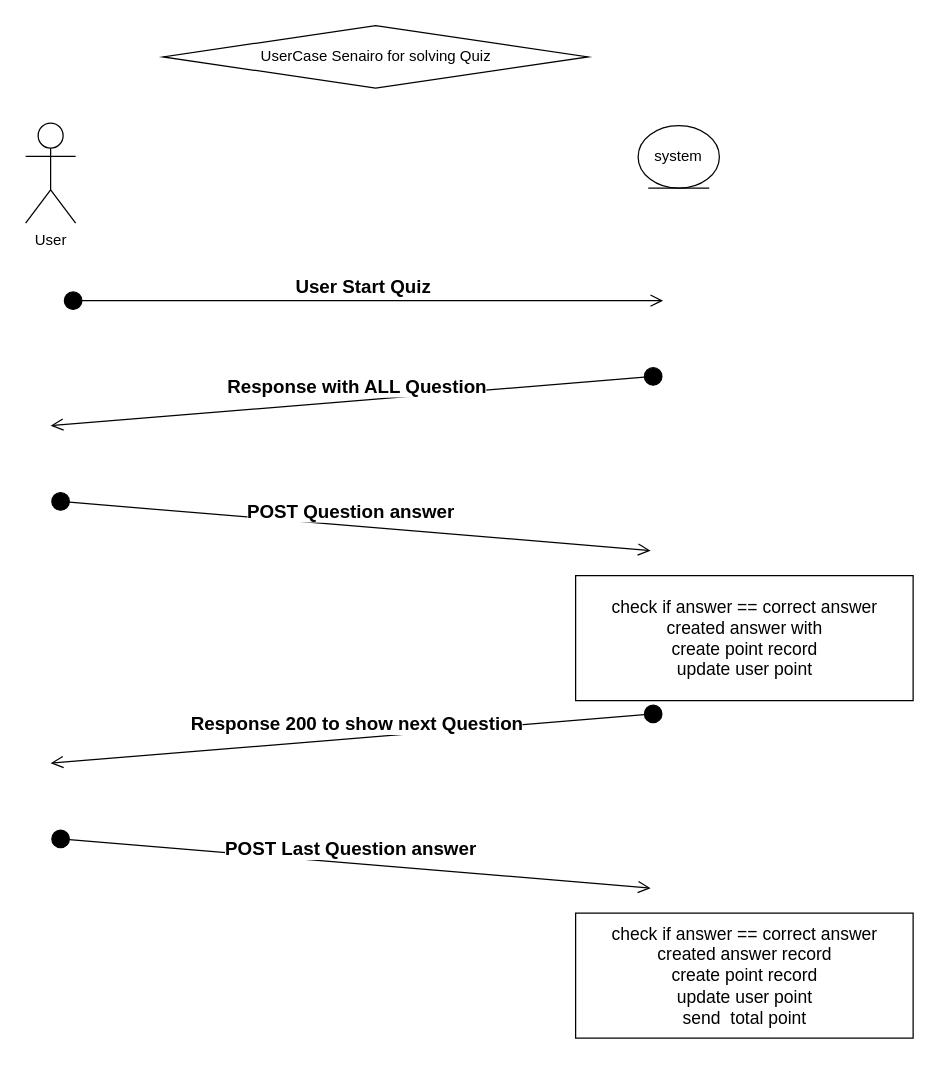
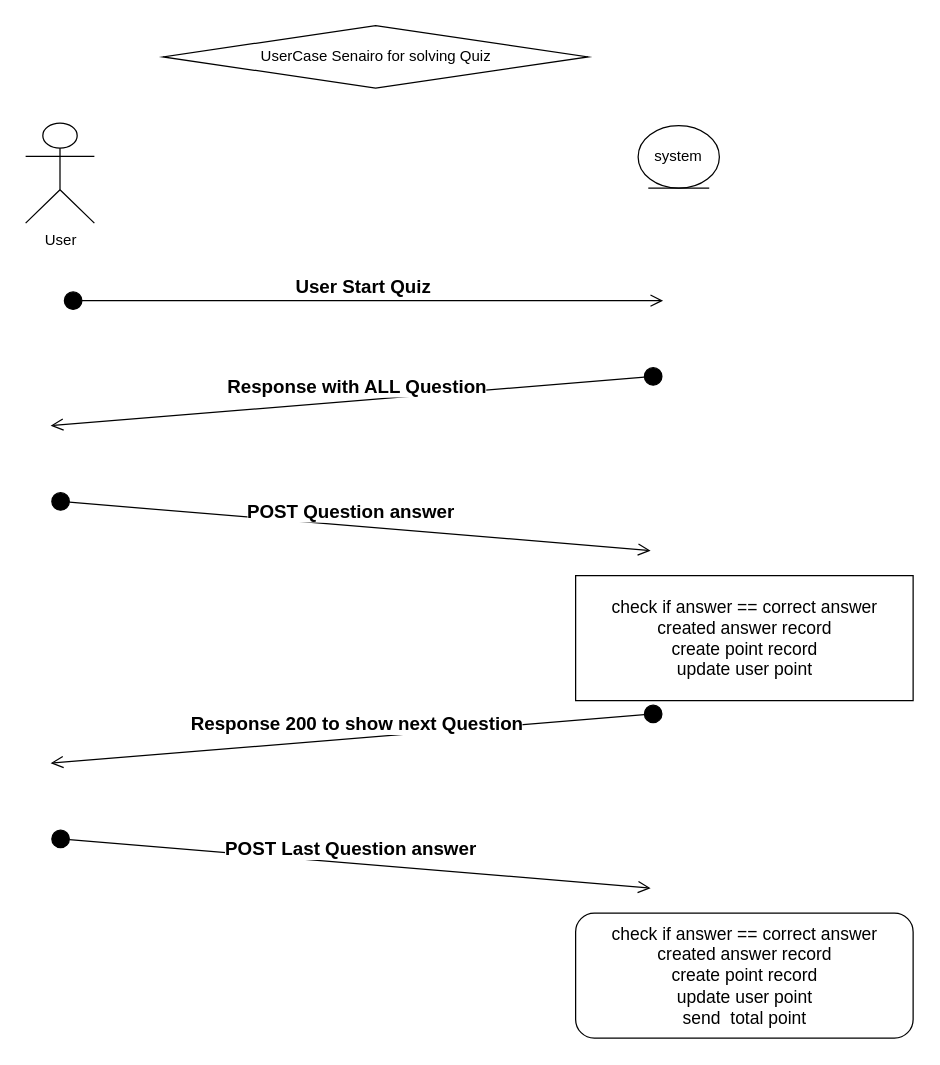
node "User": size 50x100 -> 69x100
node "check if answer == correct answer created answer with create point record update user point": label "check if answer == correct answer created answer with create point record update user point" -> "check if answer == correct answer created answer record create point record update user point"
node "check if answer == correct answer created answer record create point record update user point send total point": shape rectangle -> rounded rectangle
